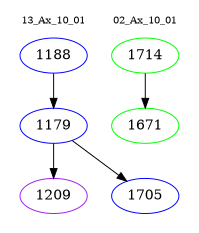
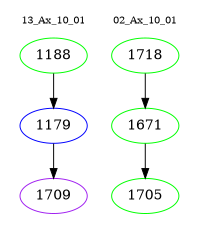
node "1188": color blue -> green
node "1714": label "1714" -> "1718"
edge "1179" -> "1705": now "1671" -> "1705"
node "1209": label "1209" -> "1709"
node "1705": color blue -> green
